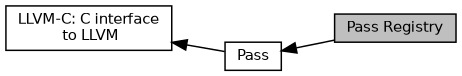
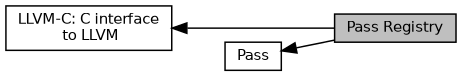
edge "Pass" -> "LLVM-C: C interface to LLVM": now "Pass Registry" -> "LLVM-C: C interface to LLVM"
